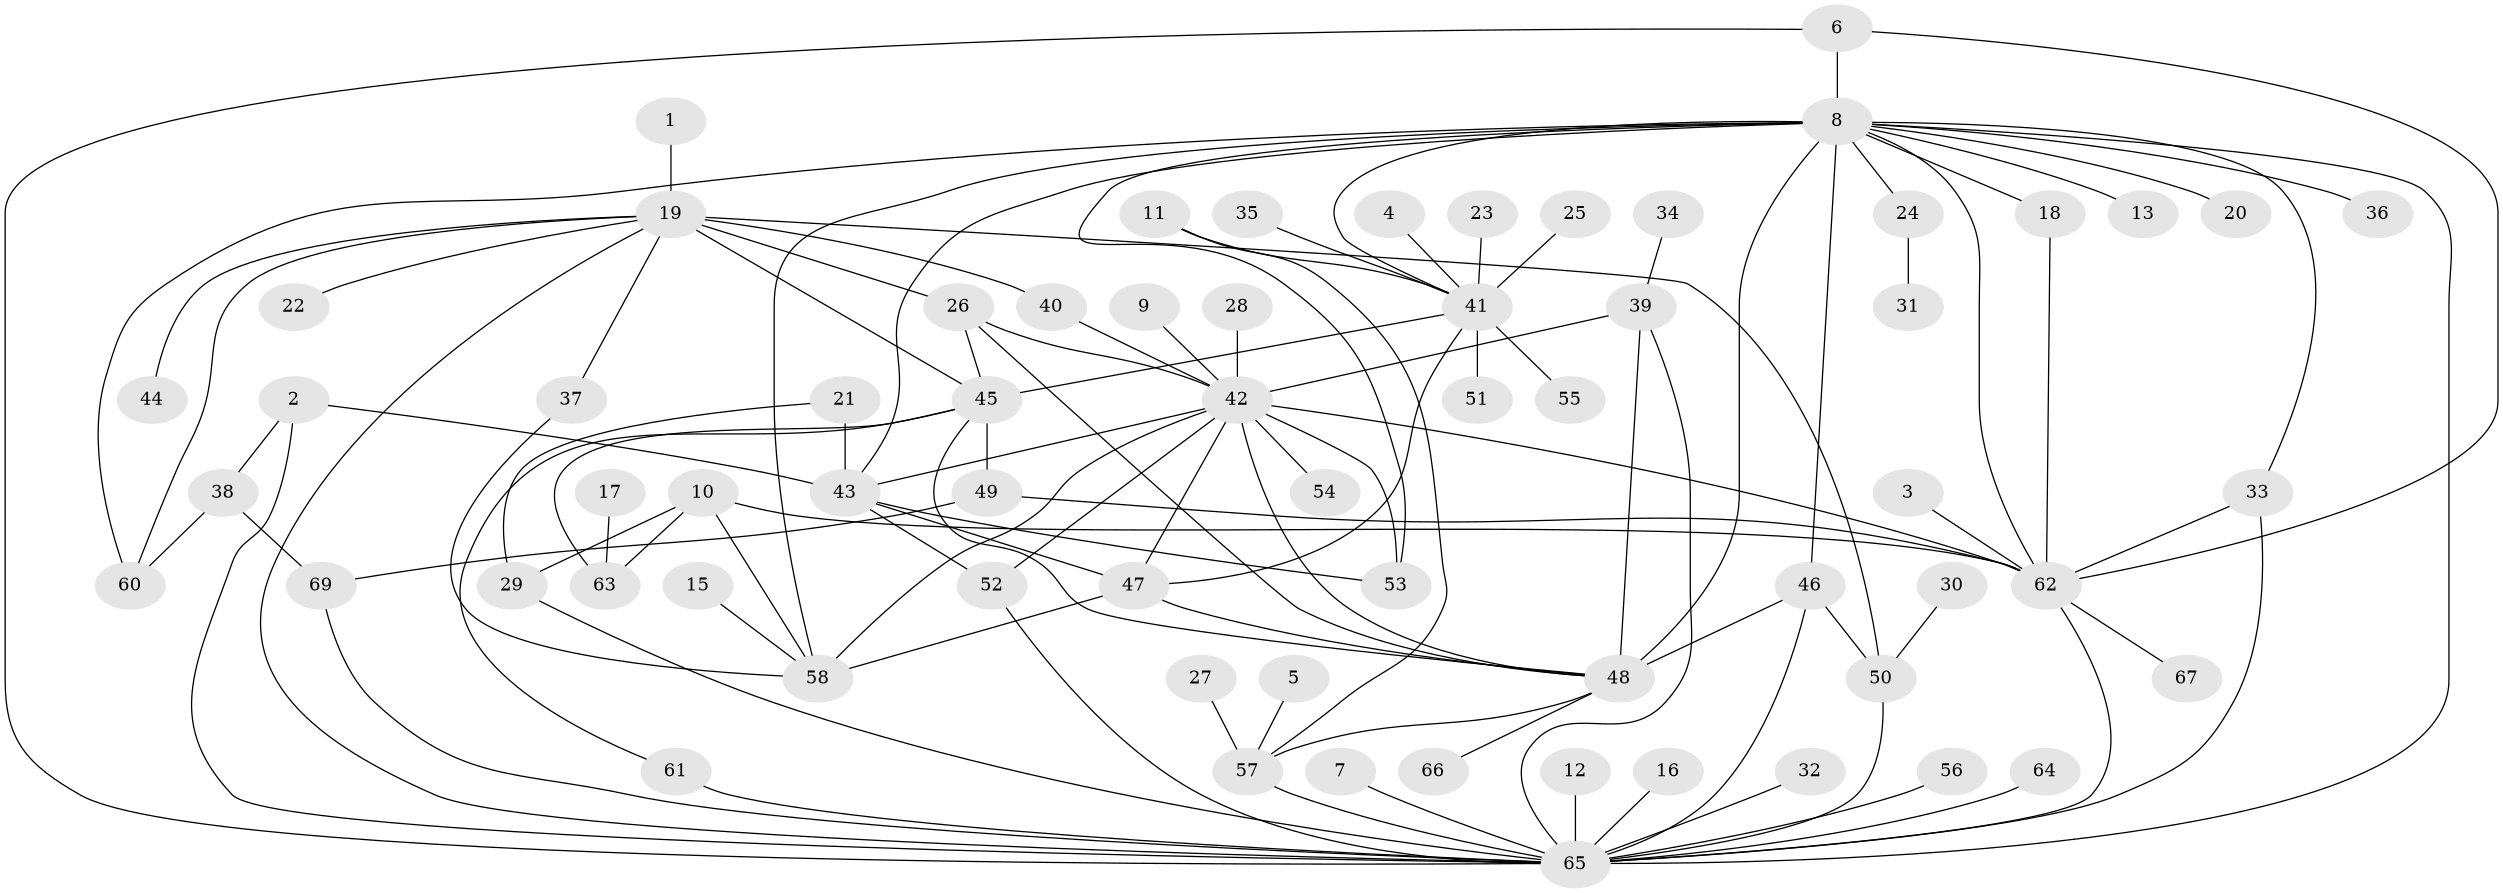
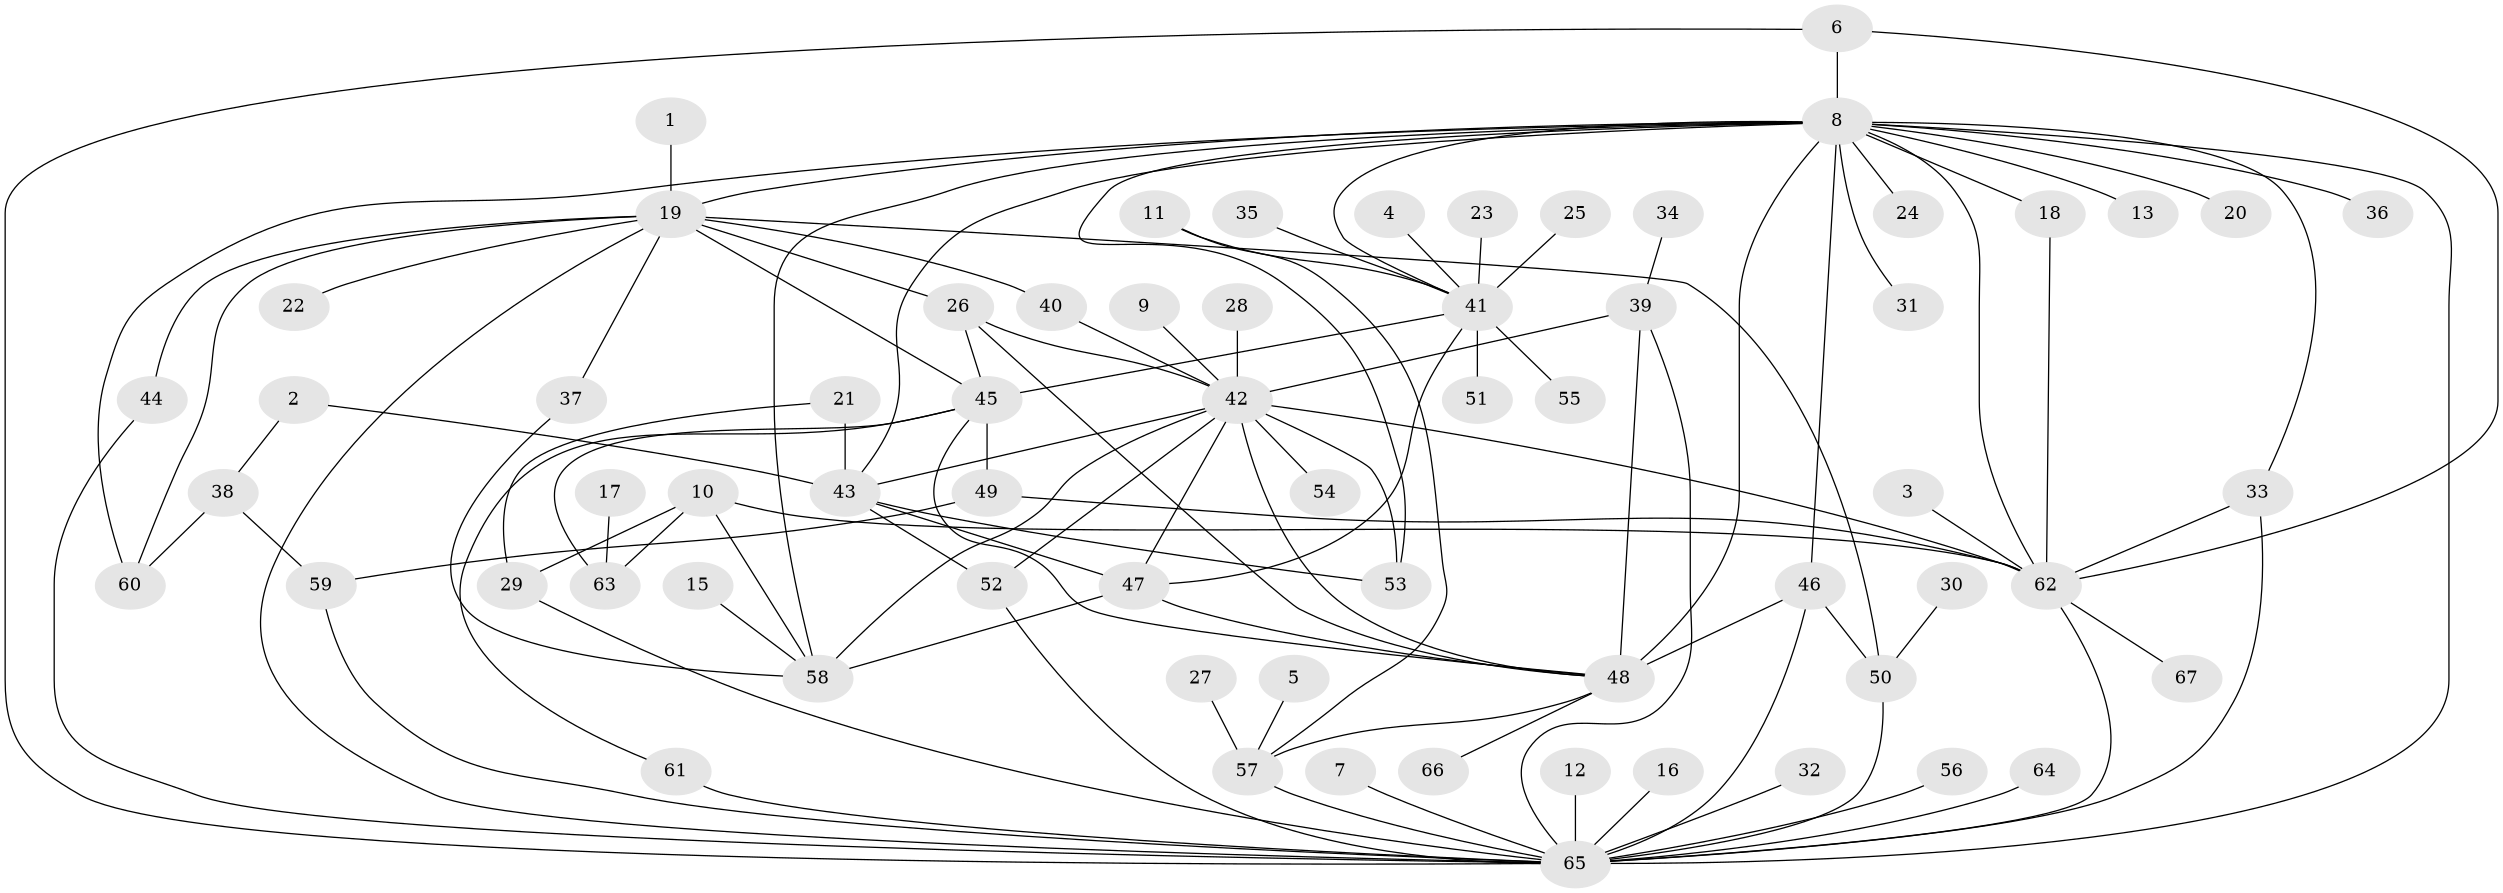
edge "8" -- "19": added
edge "24" -- "31": now "8" -- "31"
node "69": label "69" -> "59"
edge "2" -- "65": now "44" -- "65"
